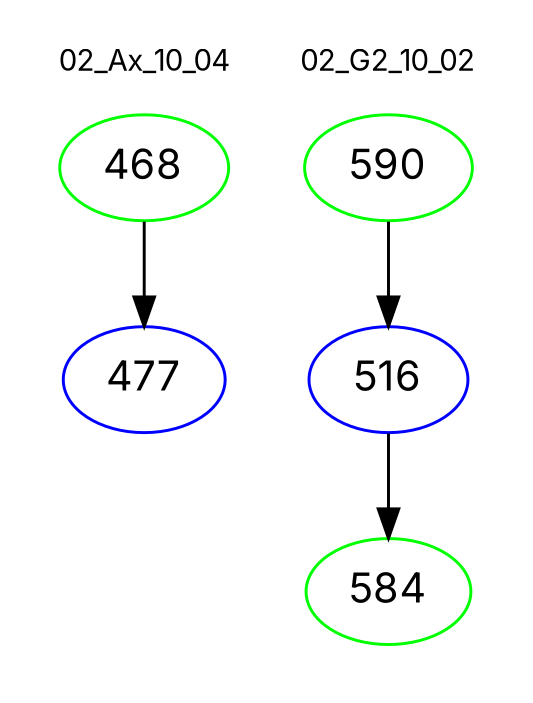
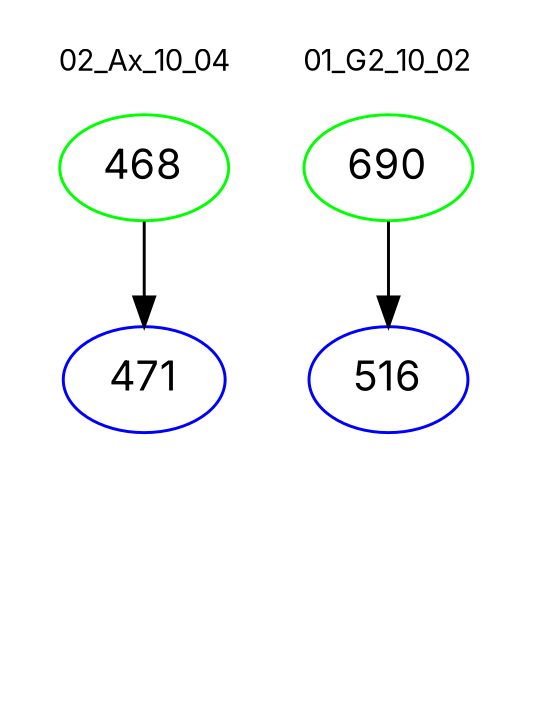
cluster "02_G2_10_02": label "02_G2_10_02" -> "01_G2_10_02"
node "590": label "590" -> "690"
node "477": label "477" -> "471"
node "584": removed
